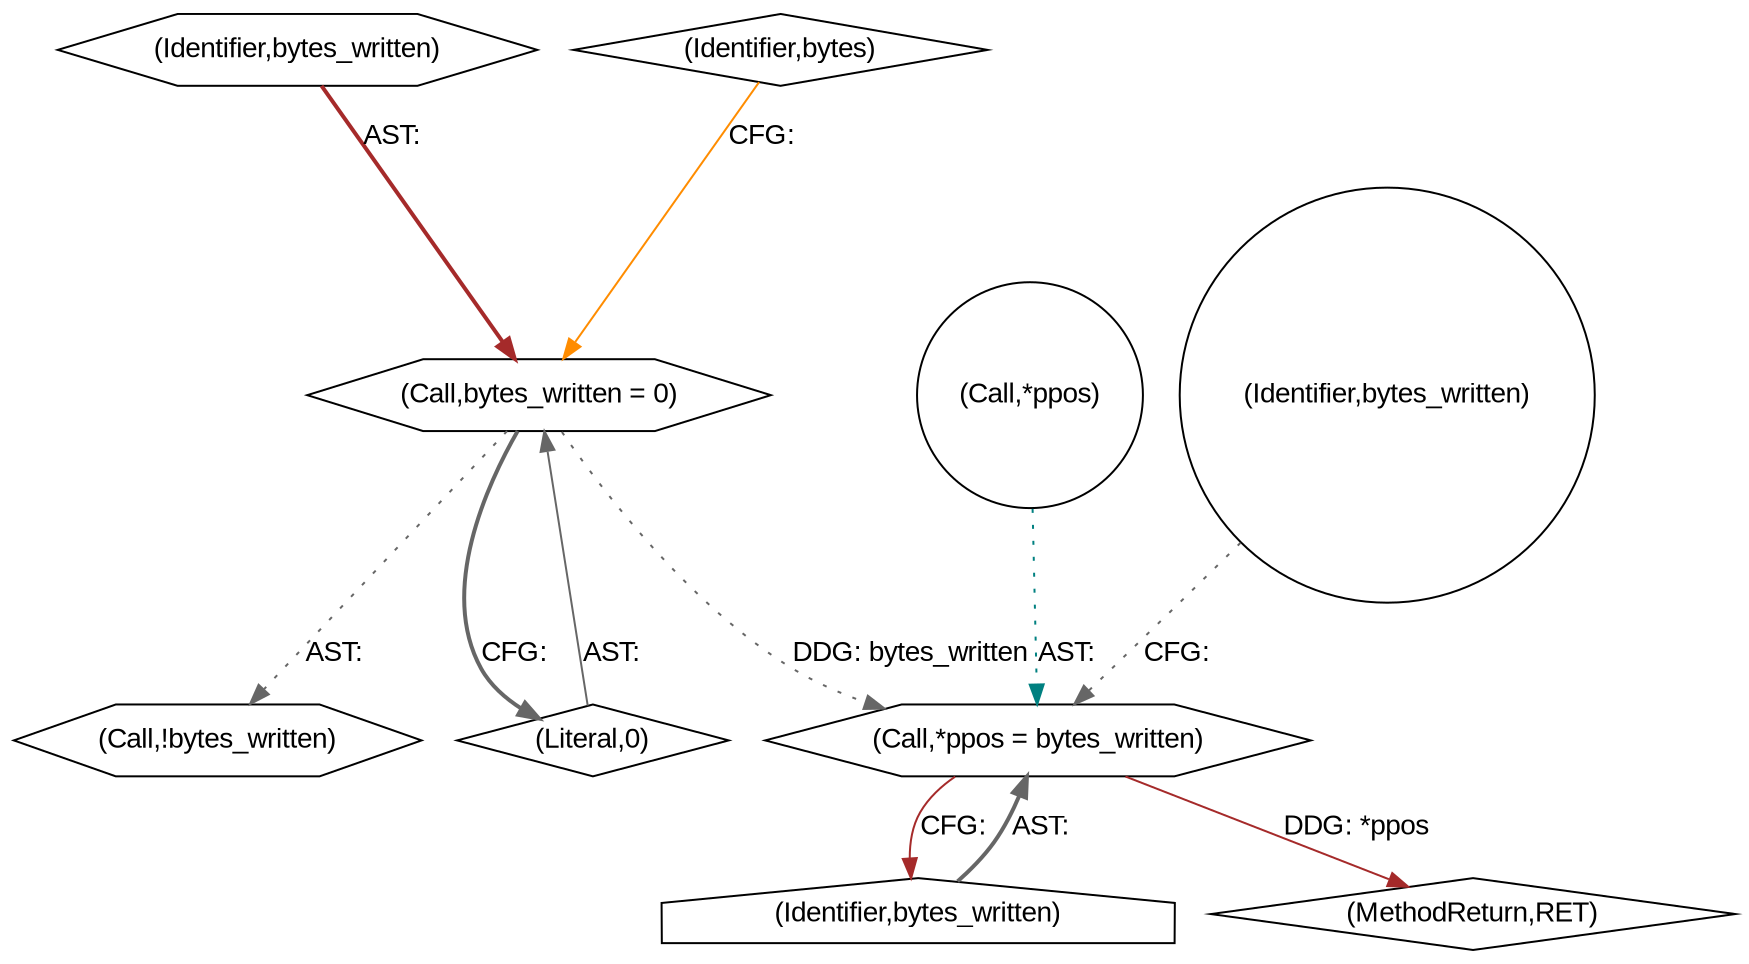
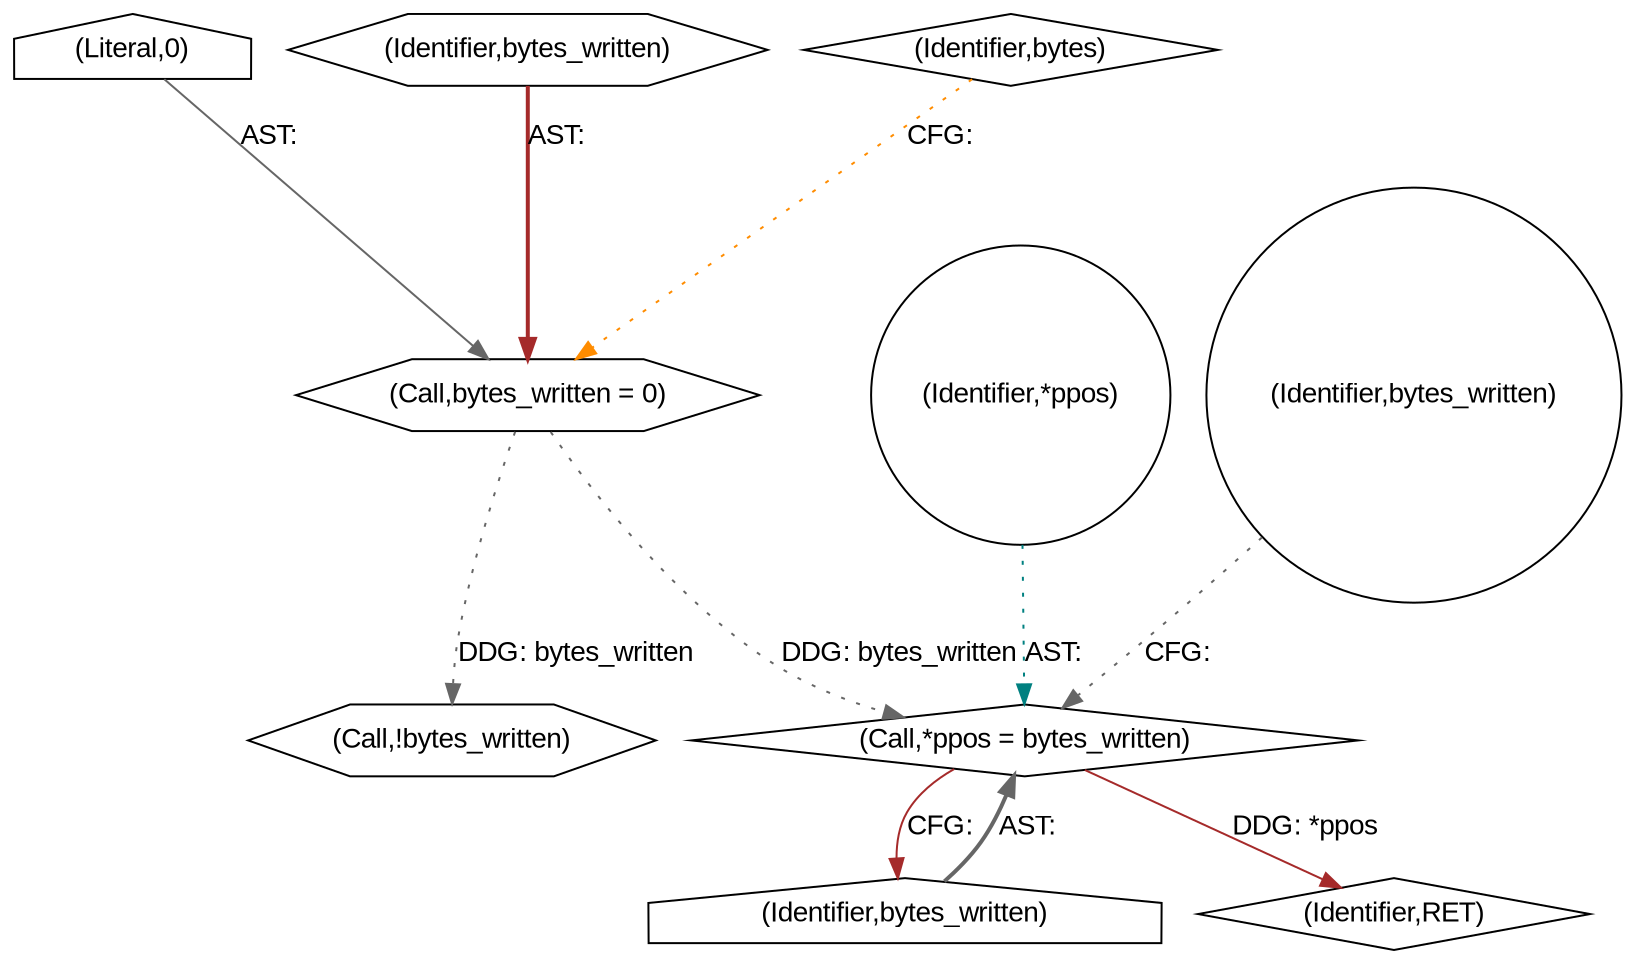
edge "(Identifier,bytes)" -> "(Call,bytes_written = 0)": style solid -> dotted
node "(Call,*ppos)": label "(Call,*ppos)" -> "(Identifier,*ppos)"
edge "(Call,bytes_written = 0)" -> "(Literal,0)": removed, label "CFG:"
edge "(Call,bytes_written = 0)" -> "(Call,!bytes_written)": label "AST: " -> "DDG: bytes_written"
node "(Literal,0)": shape diamond -> house
node "(Call,*ppos = bytes_written)": shape hexagon -> diamond
node "(MethodReturn,RET)": label "(MethodReturn,RET)" -> "(Identifier,RET)"
